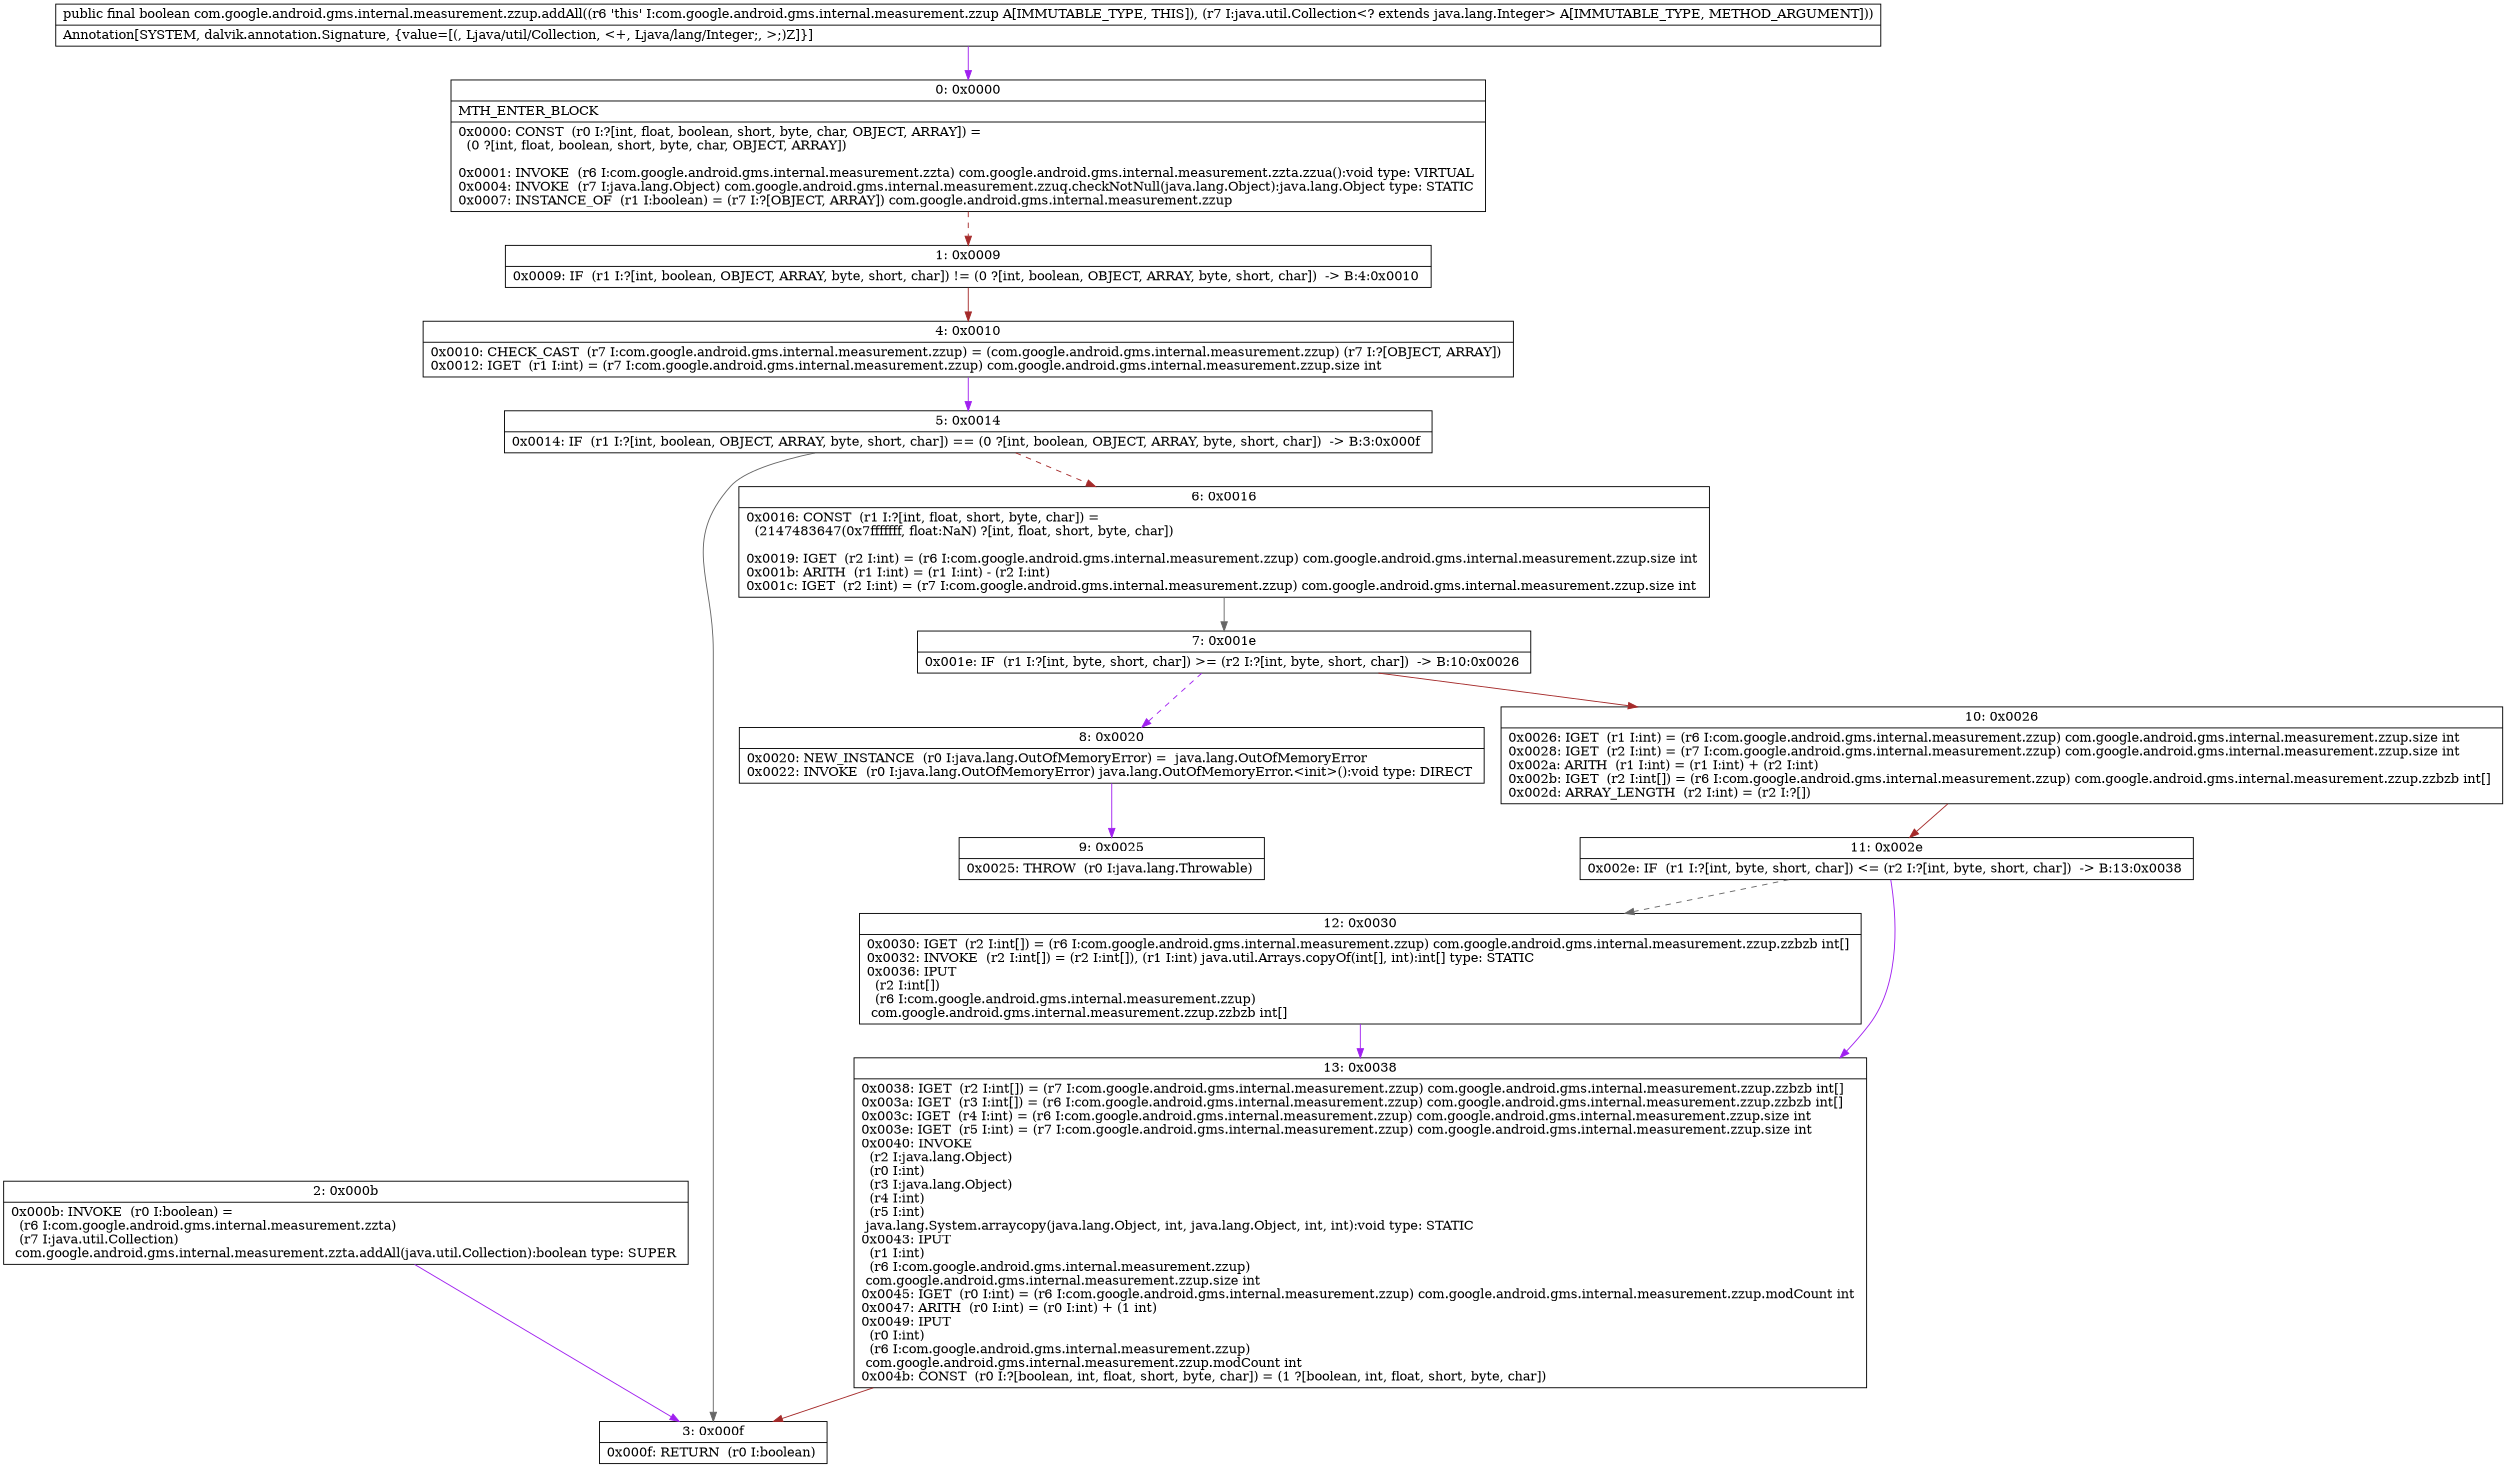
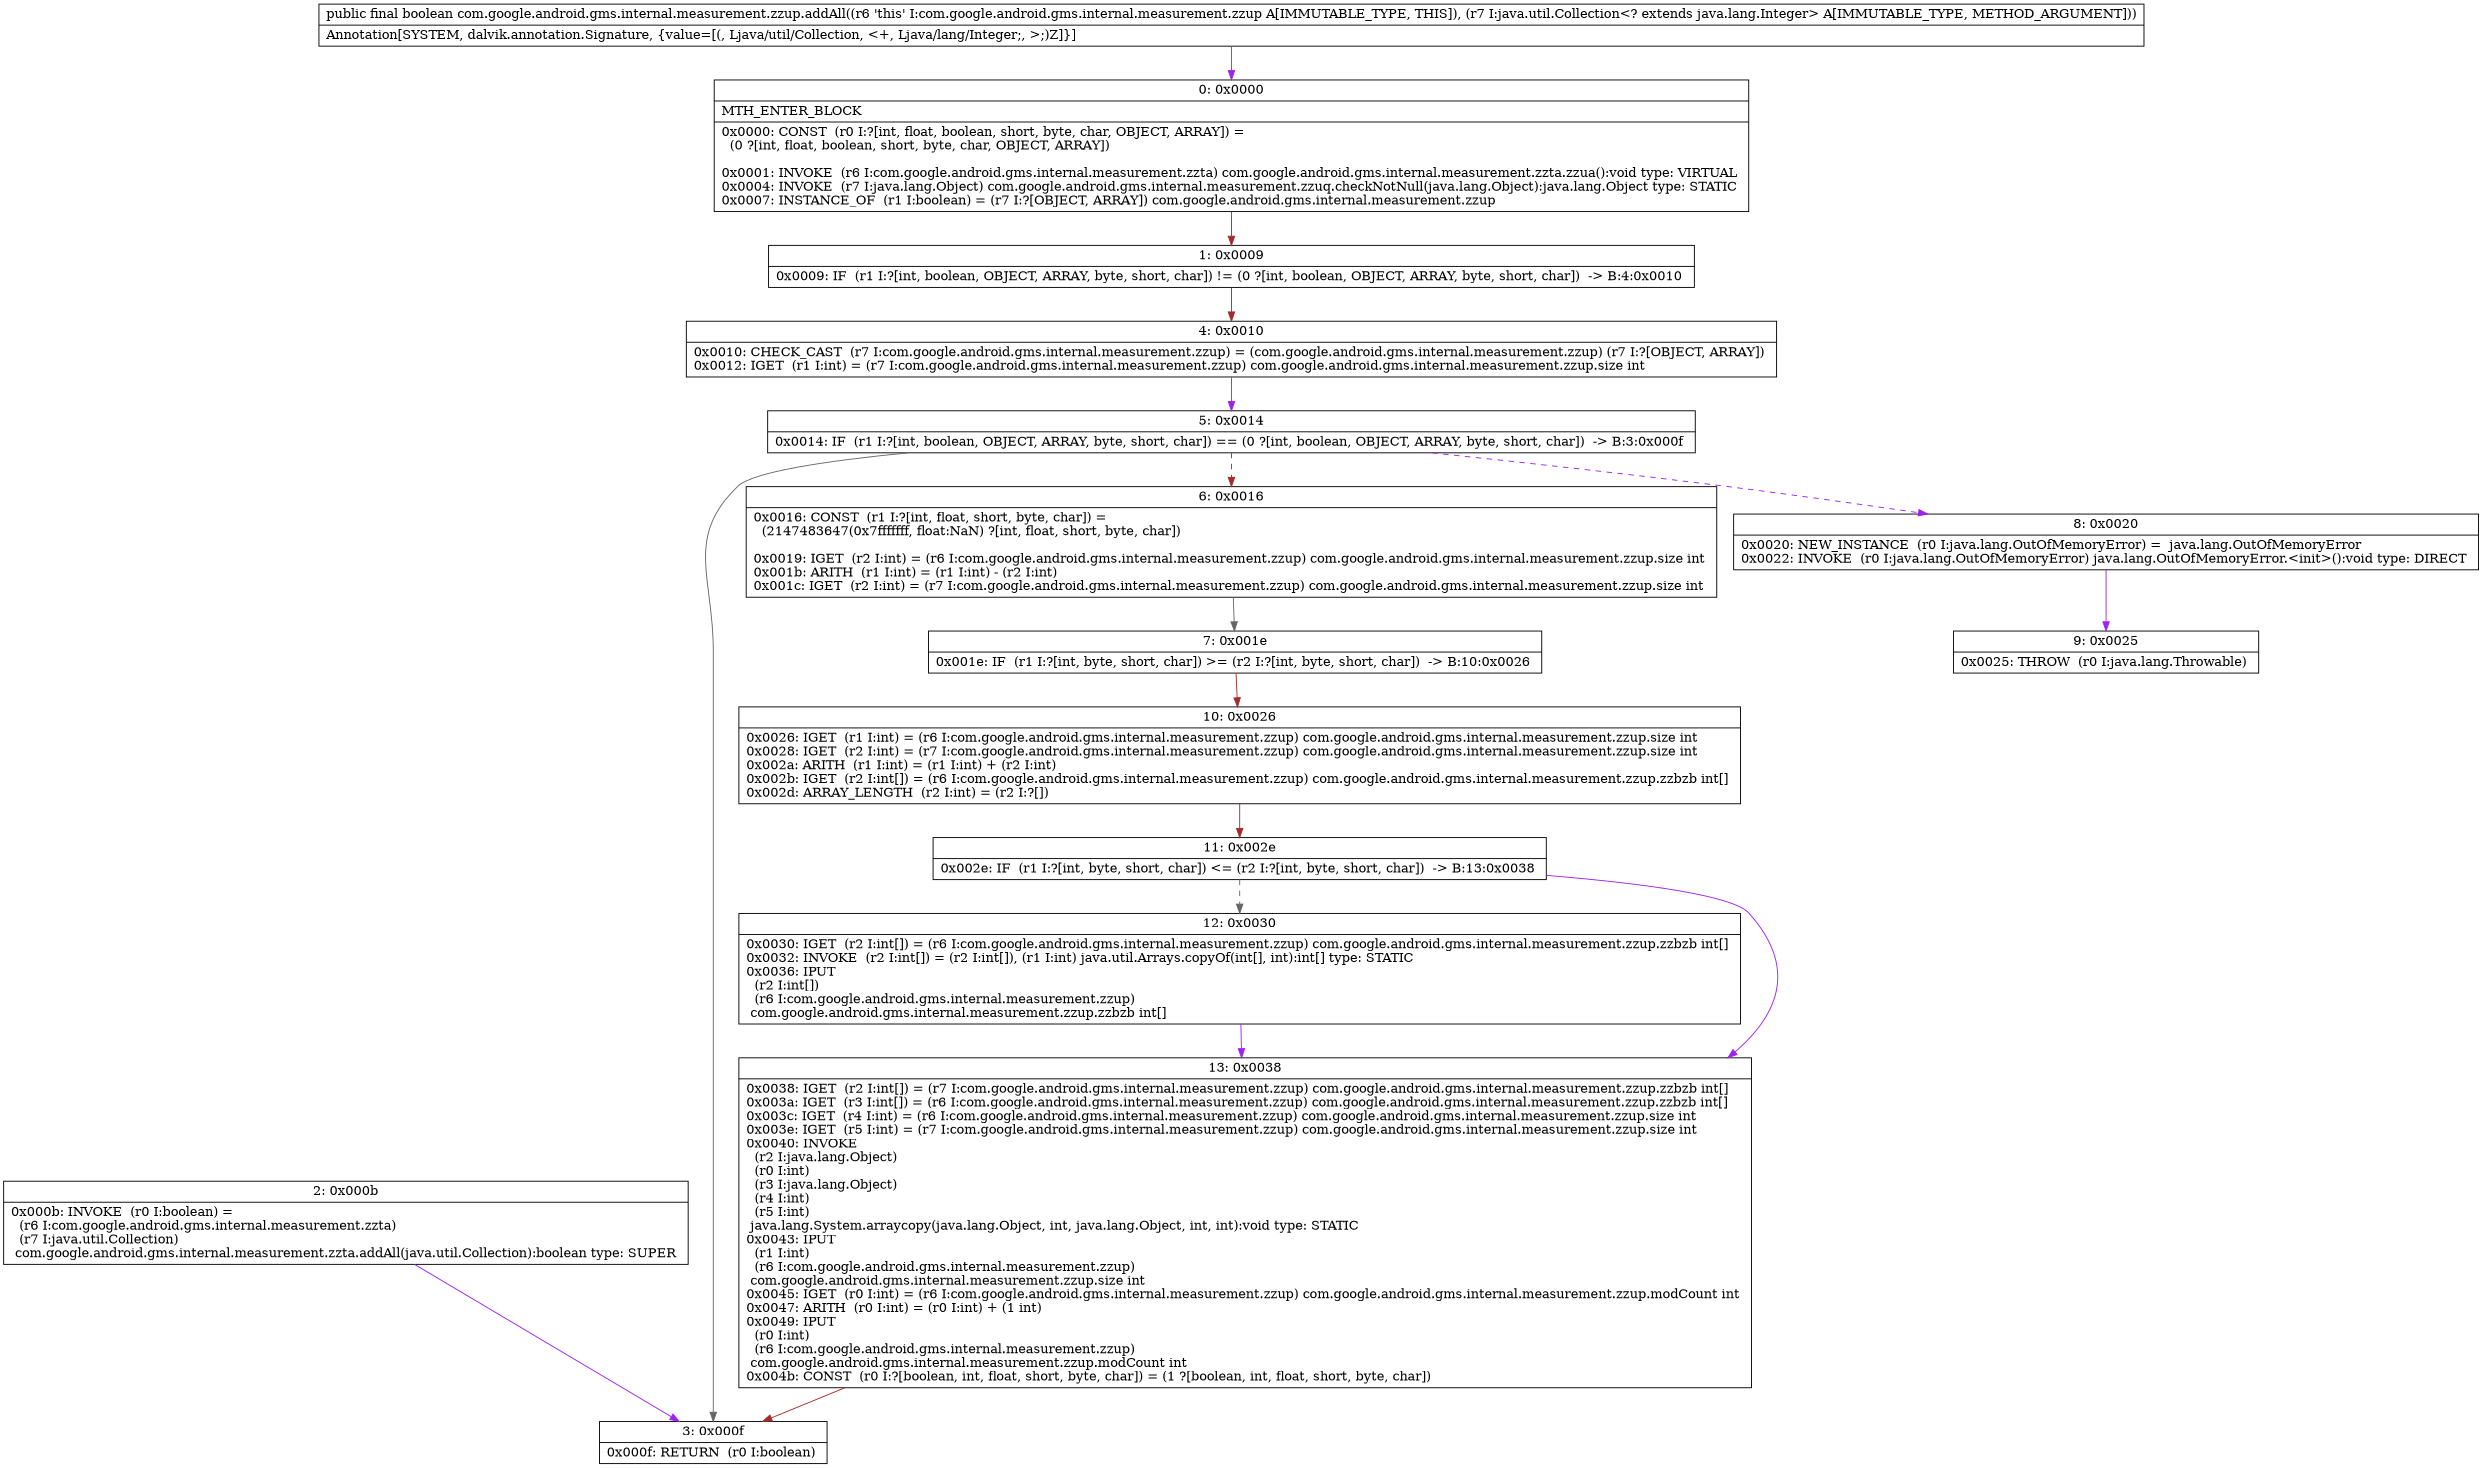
edge "0: 0x0000" -> "1: 0x0009": style dashed -> solid
edge "7: 0x001e" -> "8: 0x0020": now "5: 0x0014" -> "8: 0x0020"
